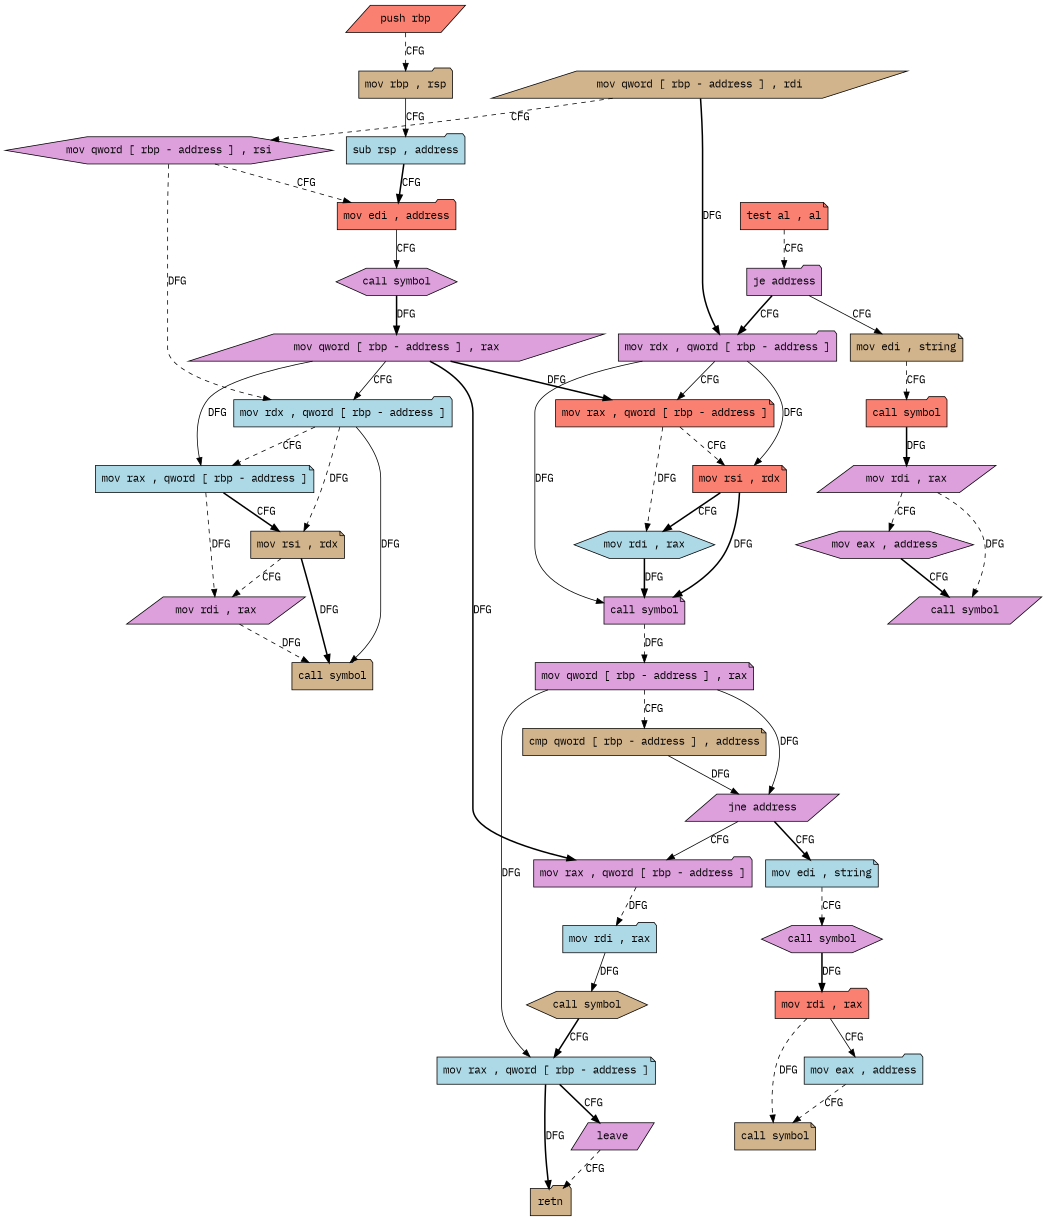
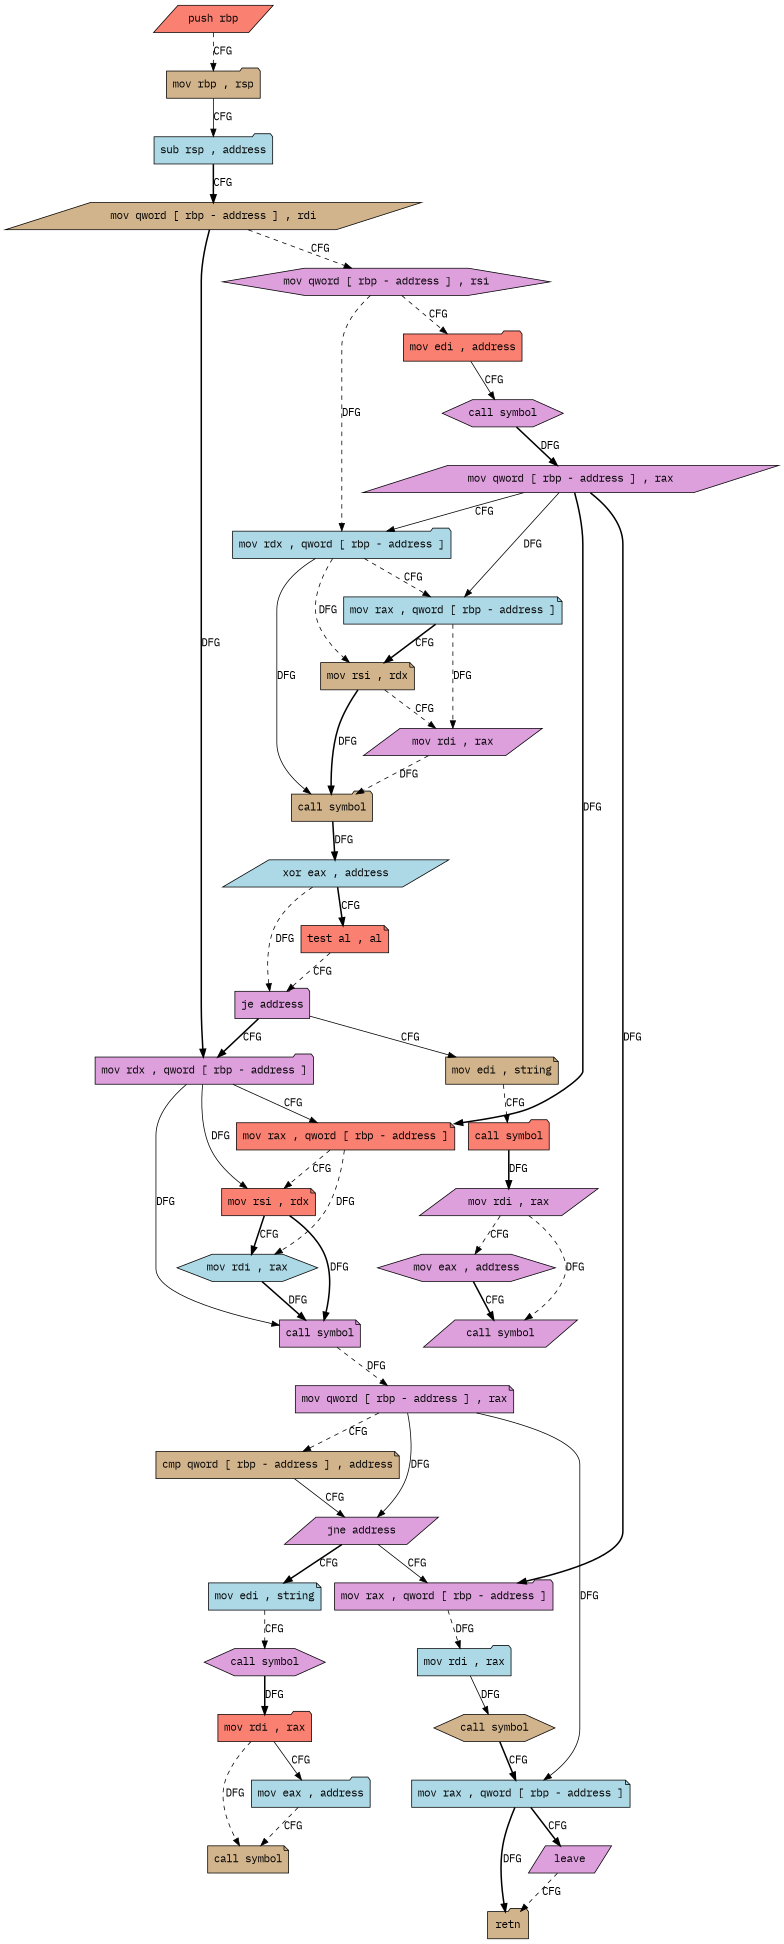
edge "sub rsp , address" -> "mov edi , address": now "sub rsp , address" -> "mov qword [ rbp - address ] , rdi"
edge "cmp qword [ rbp - address ] , address" -> "jne address": label "DFG" -> "CFG"
node "xor eax , address": added
